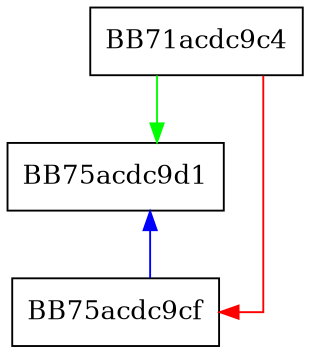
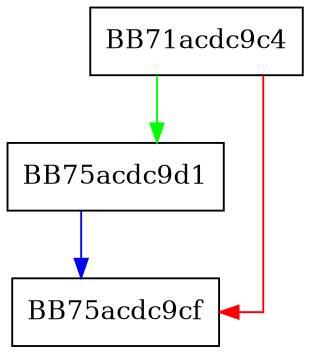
edge "BB75acdc9cf" -> "BB75acdc9d1": reversed
